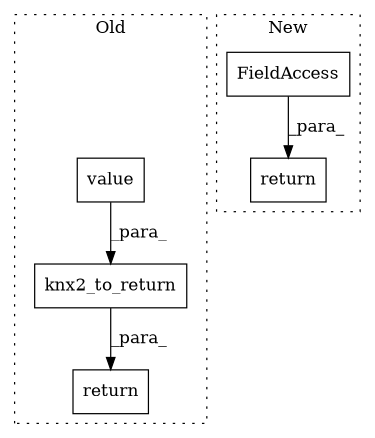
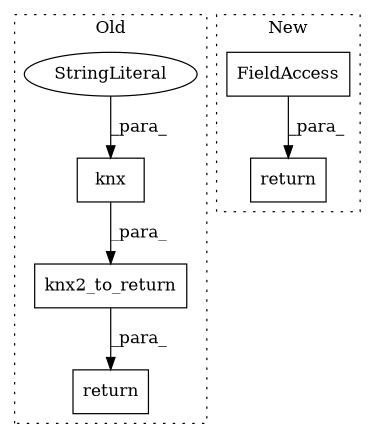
node "StringLiteral": added
node "value": label "value" -> "knx"
